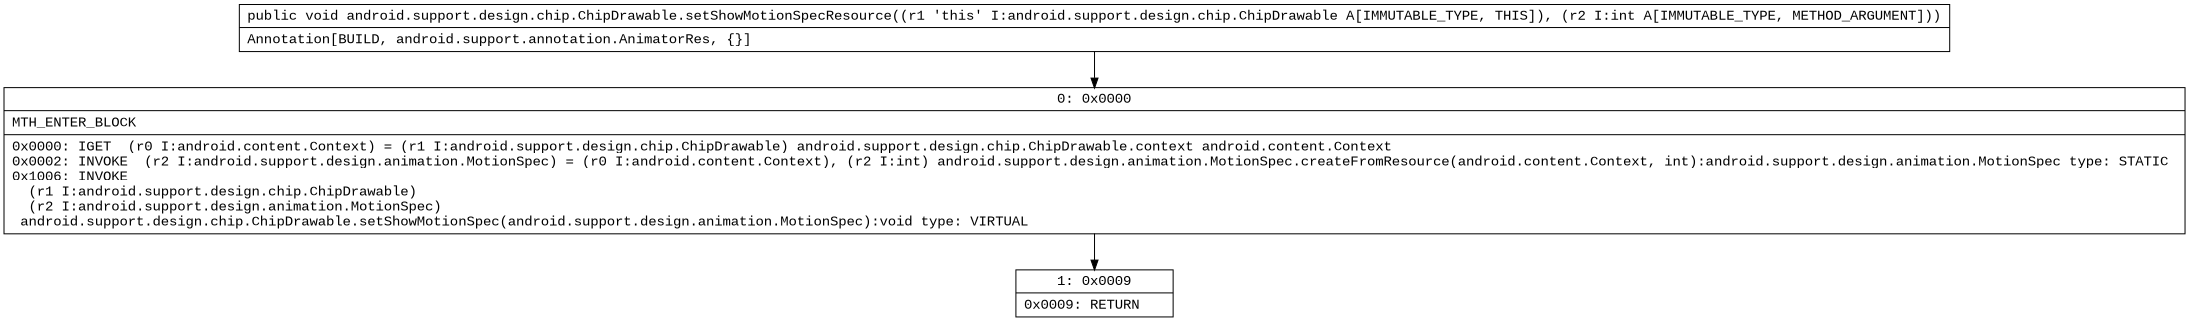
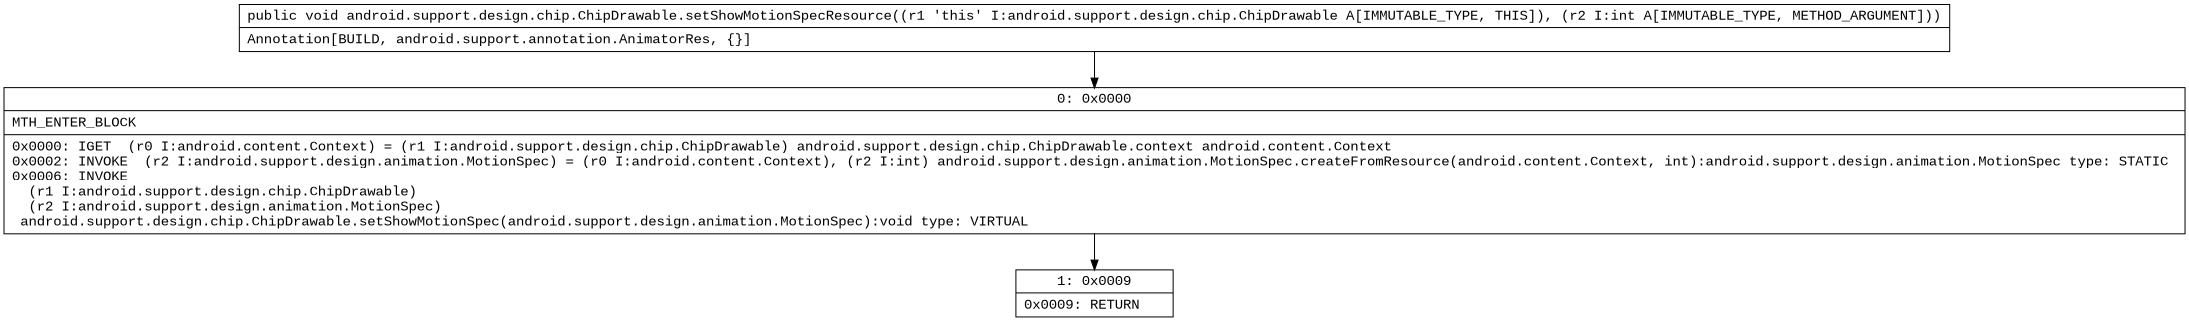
node "0: 0x0000": text "0x1006: INVOKE" -> "0x0006: INVOKE"
